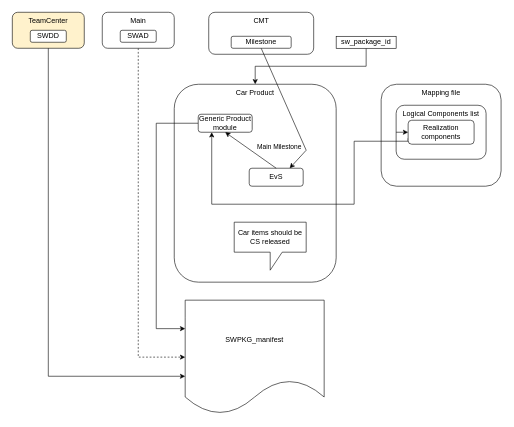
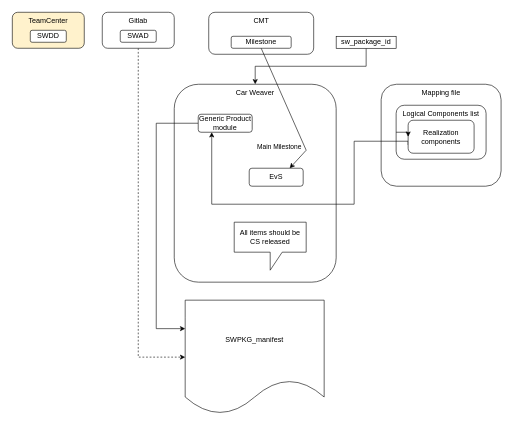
node "Main": label "Main" -> "Gitlab"
node "Car Product": label "Car Product" -> "Car Weaver"
node "Realization components": size 66x24 -> 66x33
edge "EvS" -> "Generic Product module": removed
node "Car items should be CS released": label "Car items should be CS released" -> "All items should be CS released"
edge "TeamCenter" -> "SWPKG_manifest": removed
